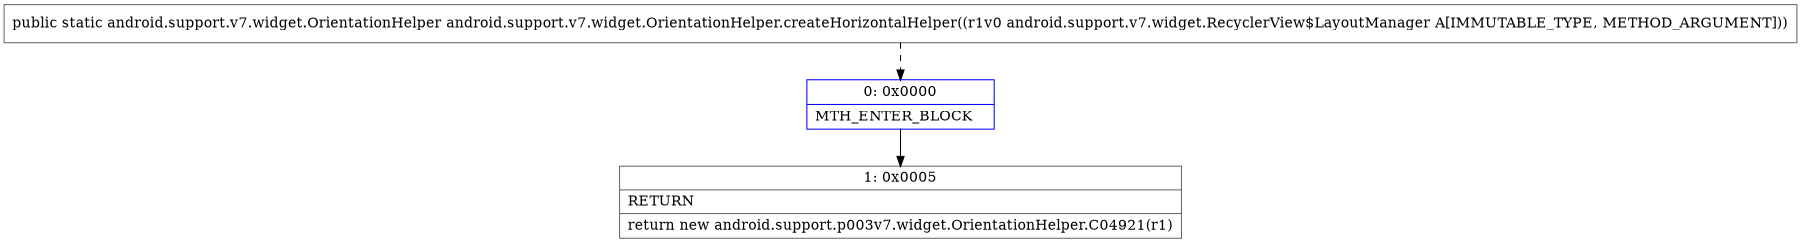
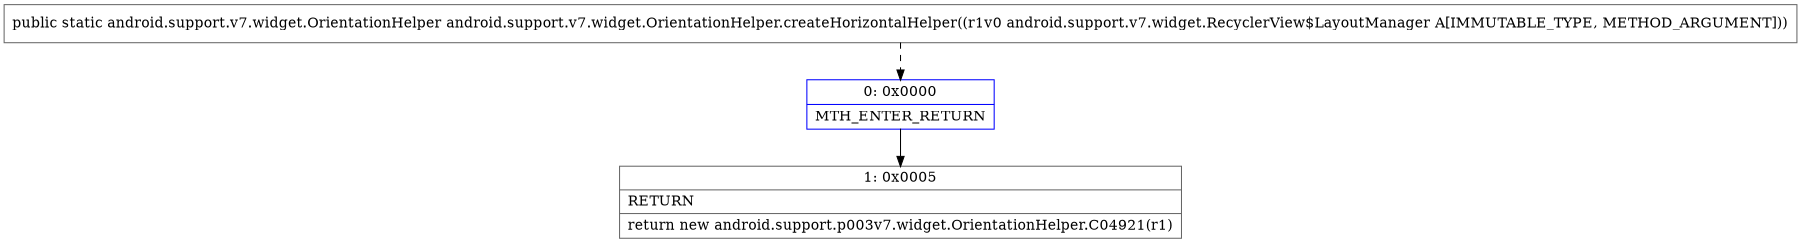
node "0: 0x0000": text "MTH_ENTER_BLOCK" -> "MTH_ENTER_RETURN"
